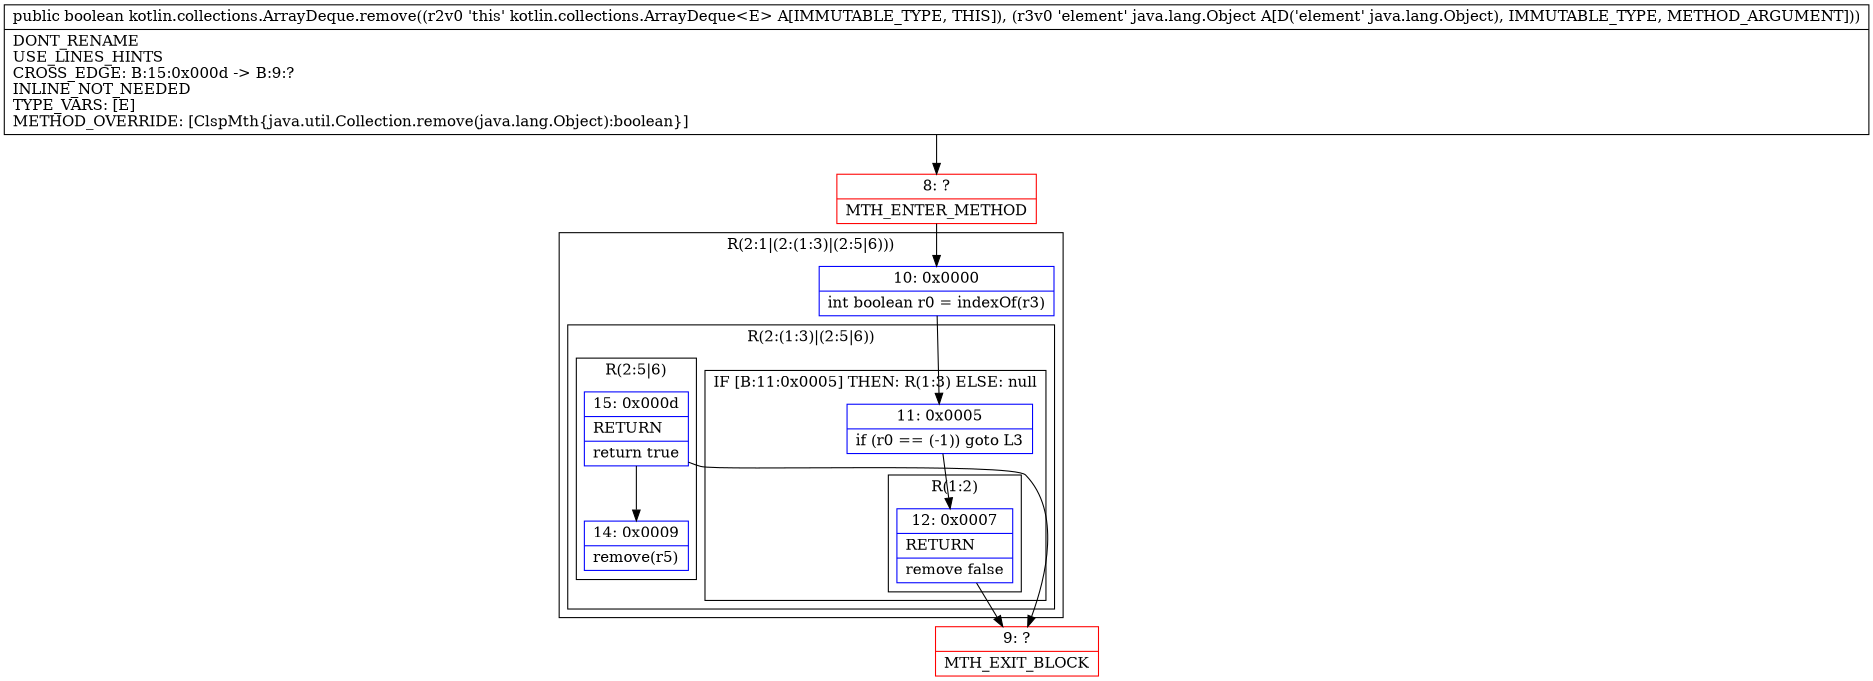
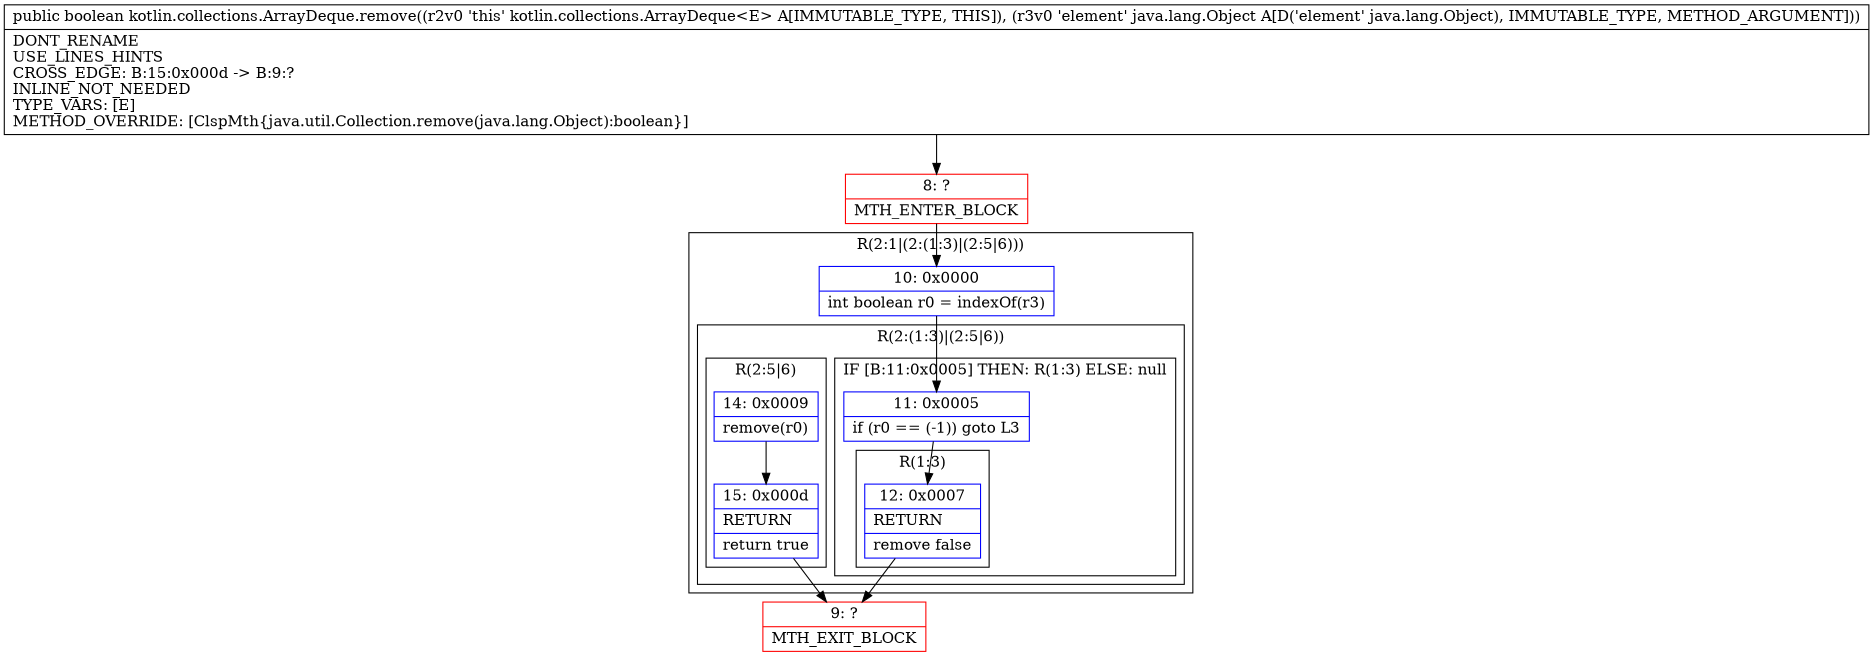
node "8: ?": text "MTH_ENTER_METHOD" -> "MTH_ENTER_BLOCK"
cluster "R(1:2)": label "R(1:2)" -> "R(1:3)"
edge "15: 0x000d" -> "14: 0x0009": reversed
node "14: 0x0009": text "remove(r5)" -> "remove(r0)"
